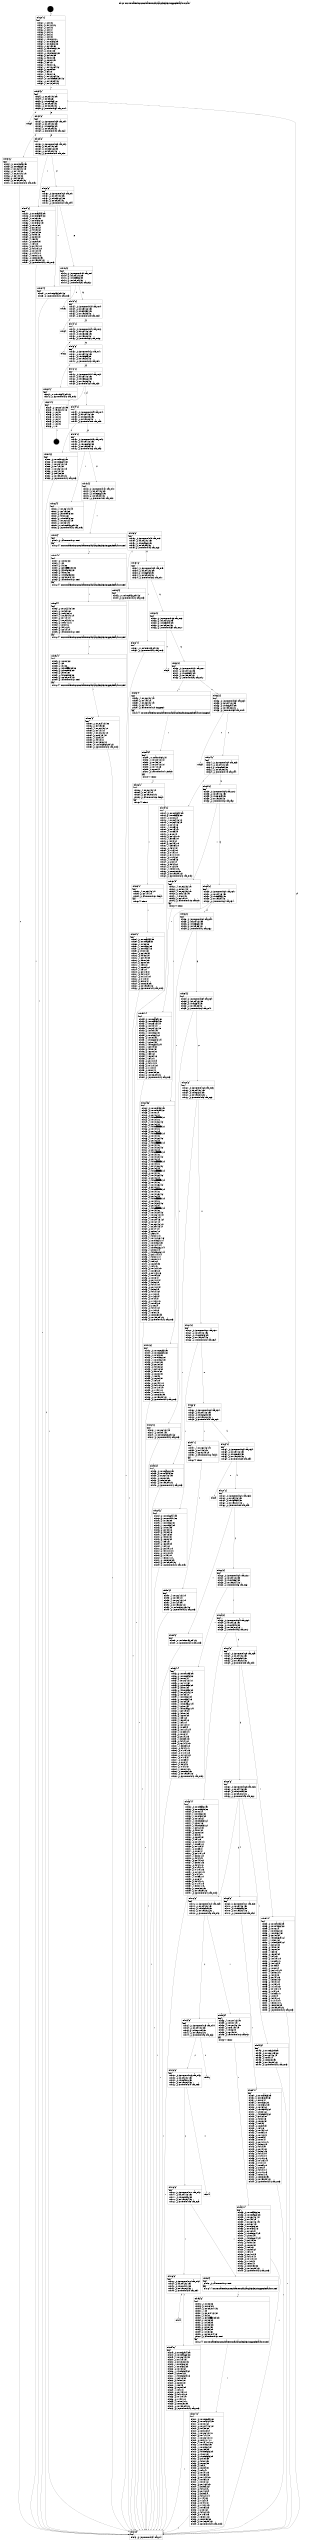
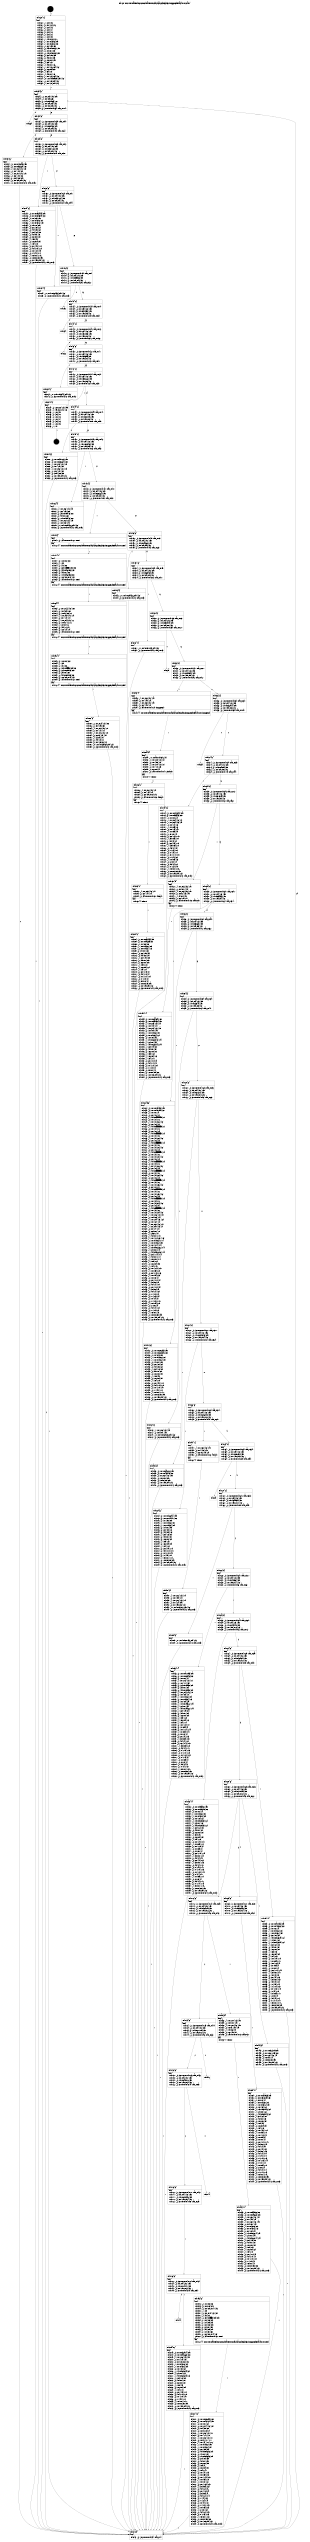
edge "0x4014cc [28]" -> "0x4014e8 [28]": added, label "20"
node "0x401bce [5]": removed
